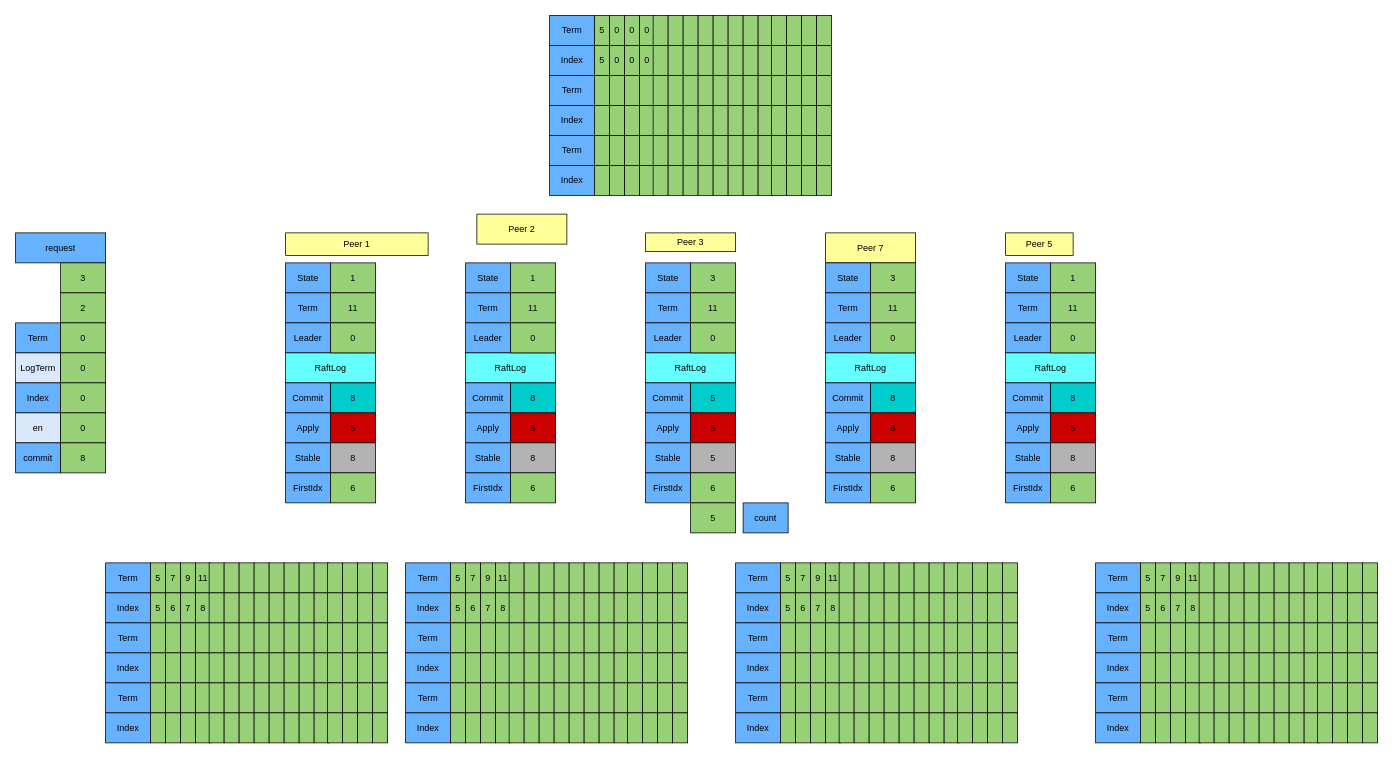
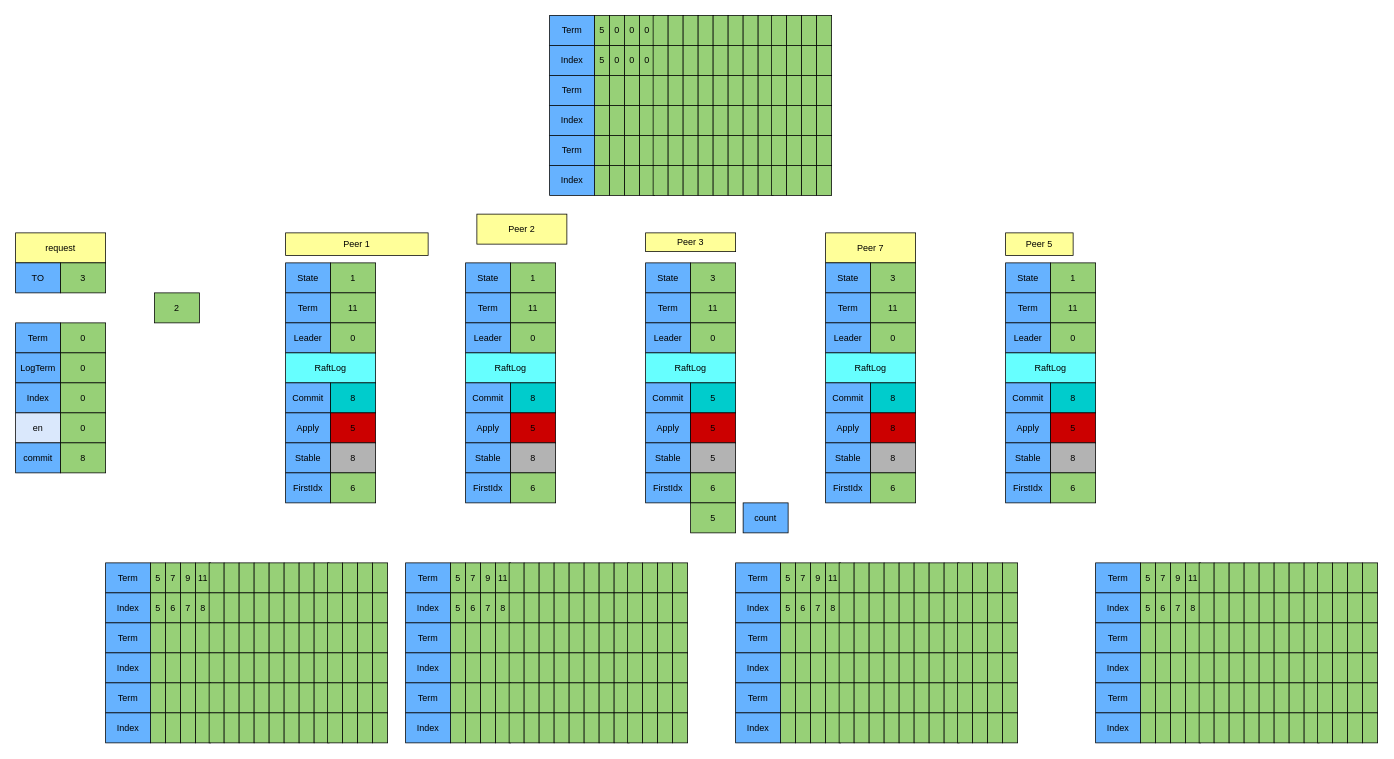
node "request": fillcolor #66b2ff -> #ffff99
node "TO": added
node "2": moved (83, 308) -> (177, 308)
node "LogTerm": fillcolor #dae8fc -> #66b2ff
